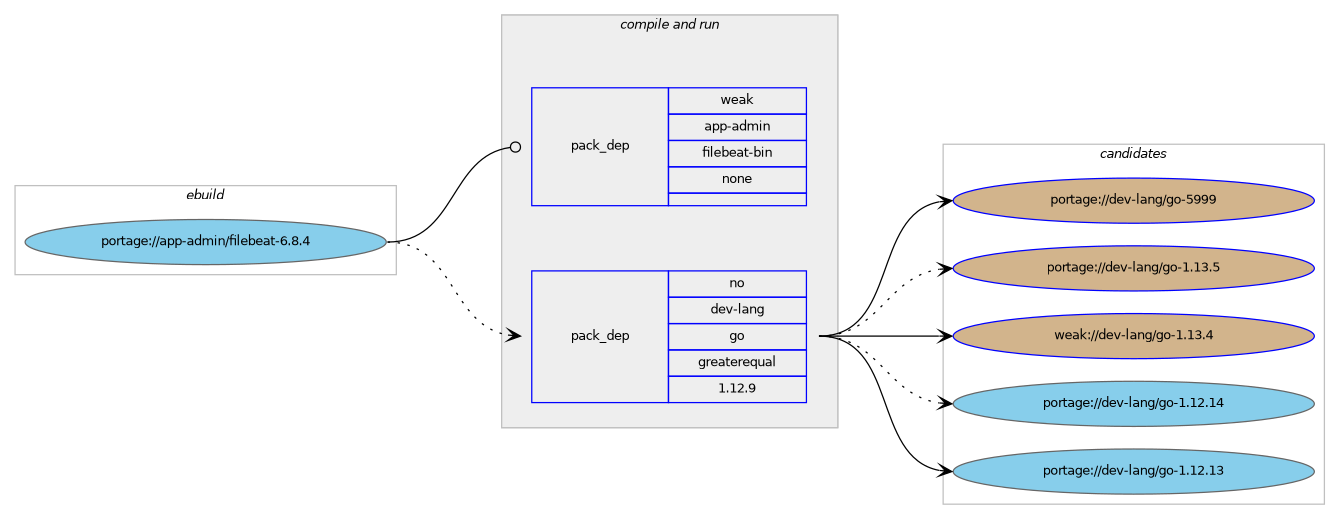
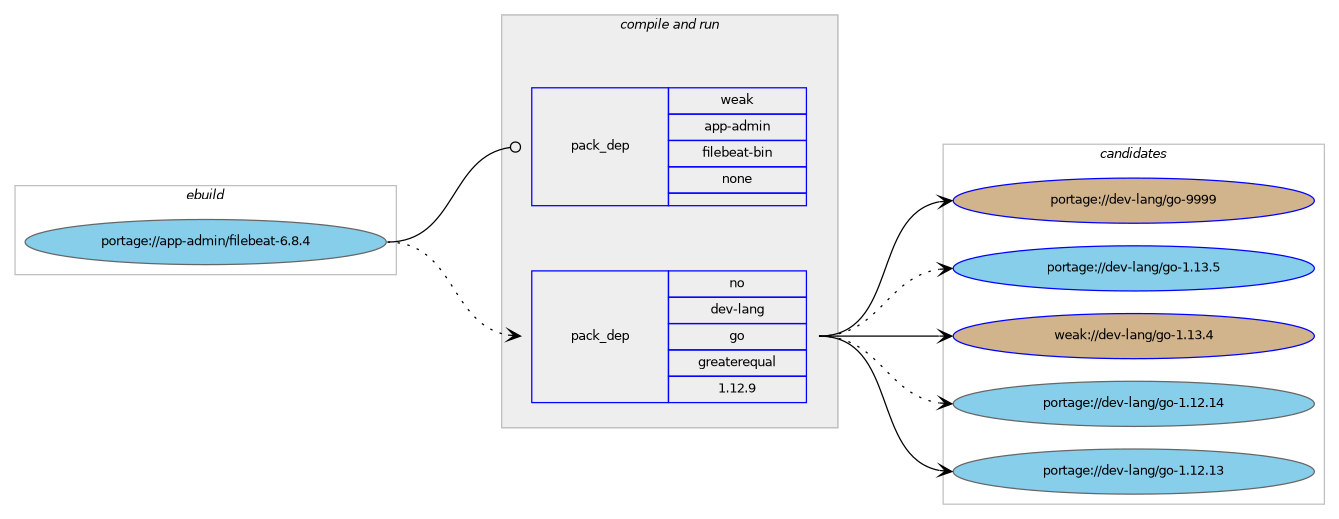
node "portage://dev-lang/go-5999": label "portage://dev-lang/go-5999" -> "portage://dev-lang/go-9999"
node "portage://dev-lang/go-1.13.5": fillcolor tan -> skyblue
